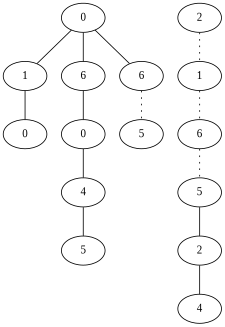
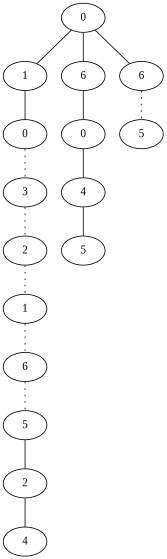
node "3": added
